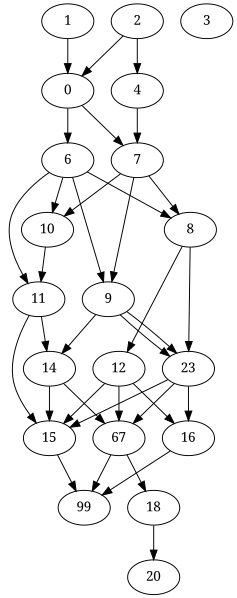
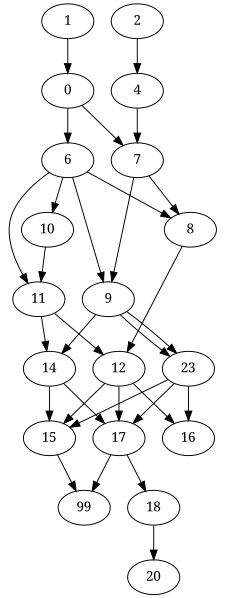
node "3": removed
edge "2" -> "0": removed
edge "7" -> "10": removed
edge "8" -> "23": removed
edge "11" -> "15": now "11" -> "12"
node "67": label "67" -> "17"
edge "16" -> "99": removed
